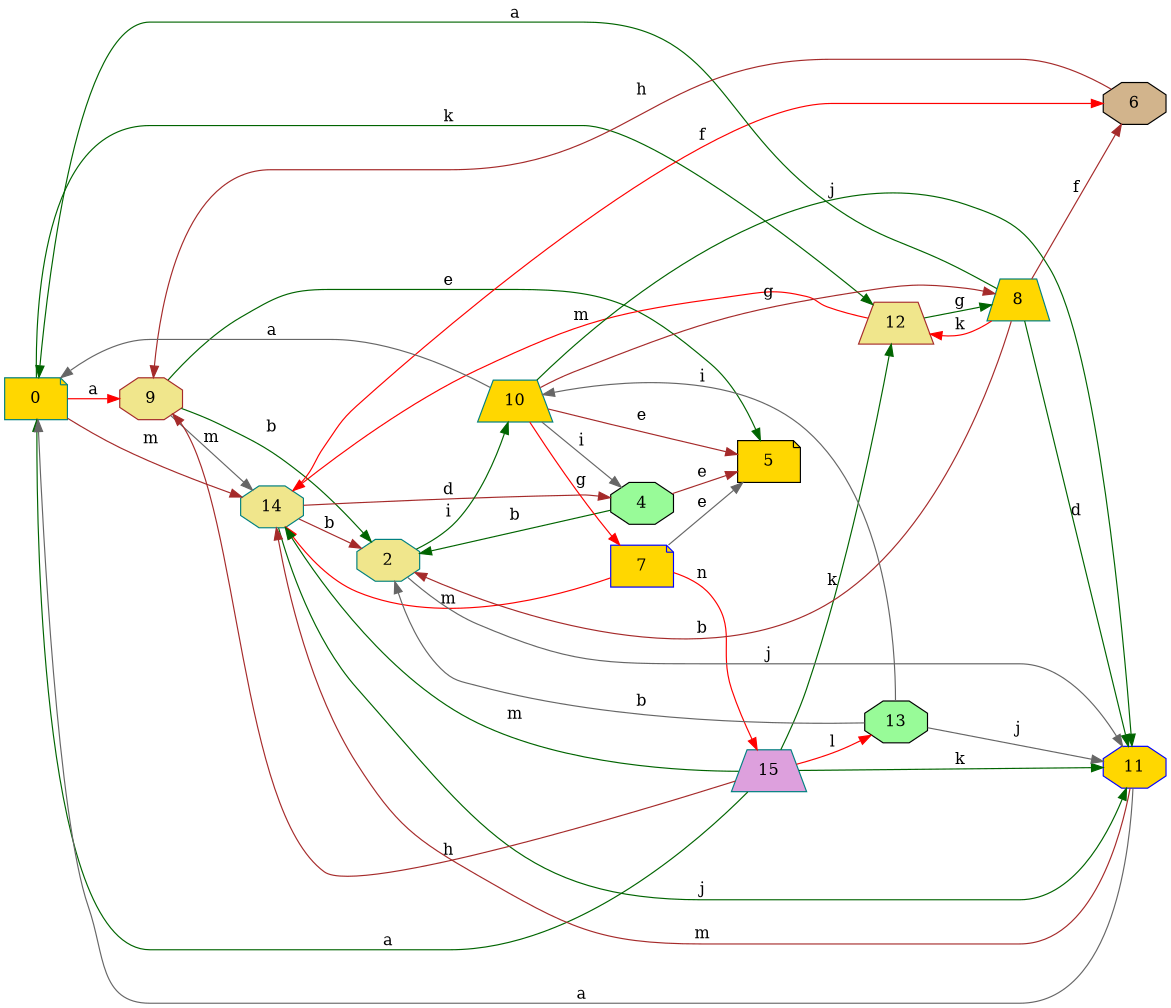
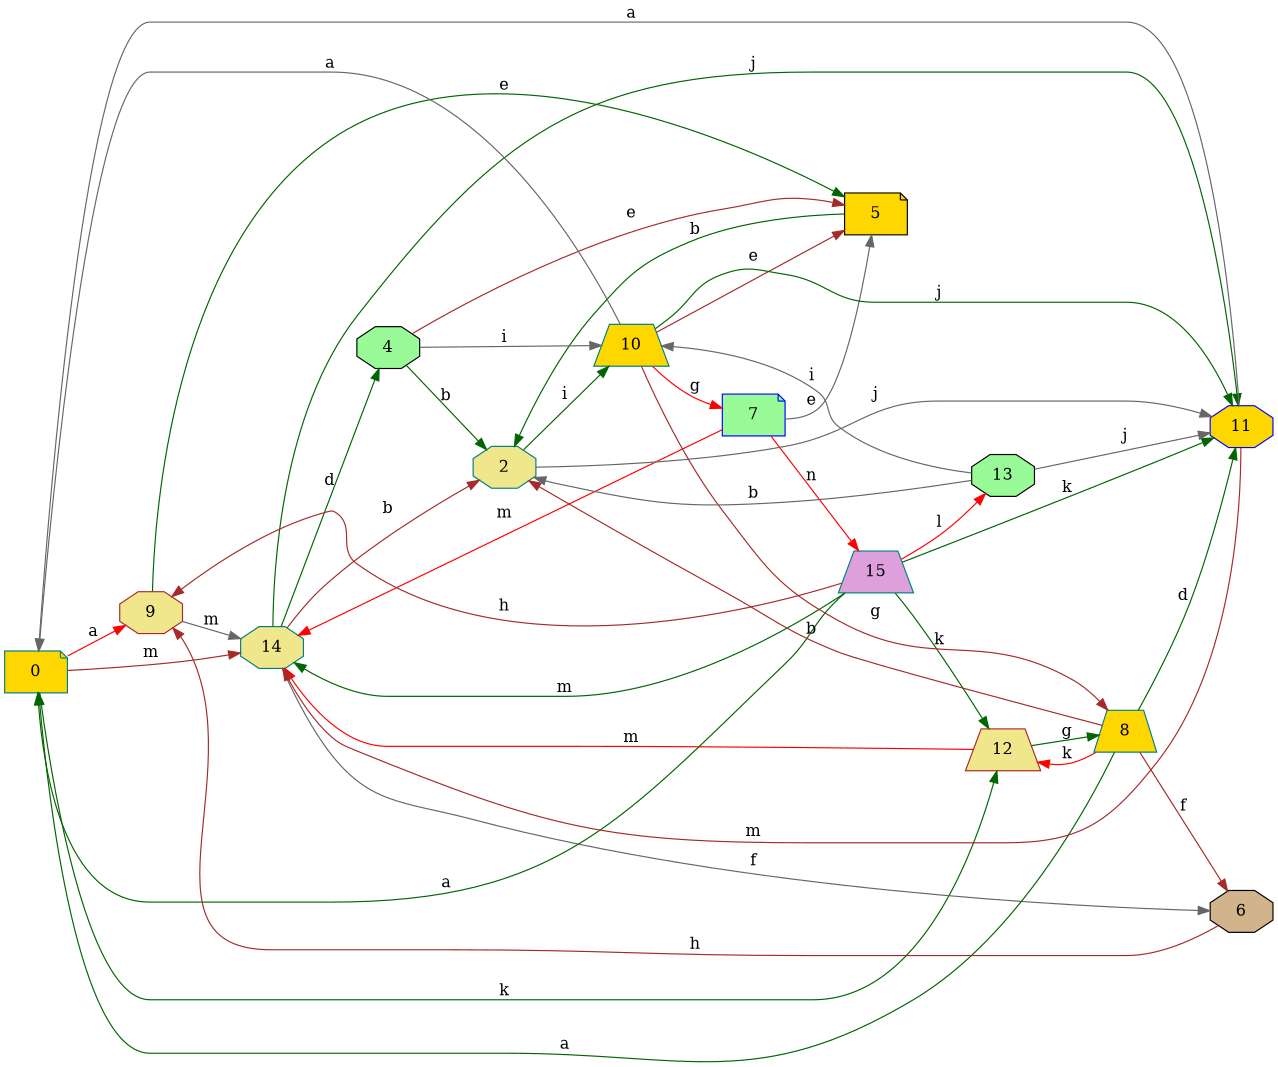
edge "14" -> "6": color red -> gray40
edge "10" -> "4": reversed
edge "9" -> "2": now "5" -> "2"
edge "14" -> "4": color brown -> darkgreen
node "7": fillcolor gold -> palegreen
